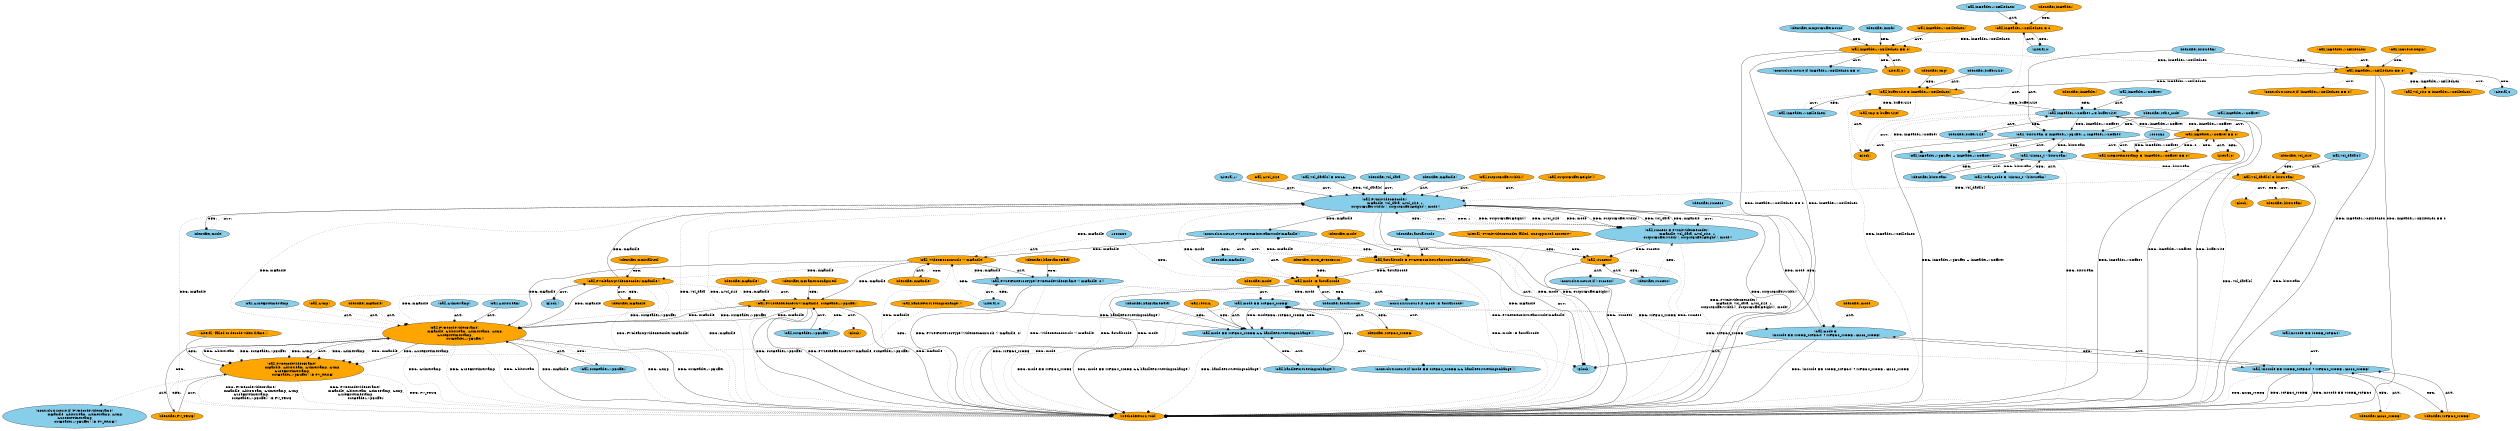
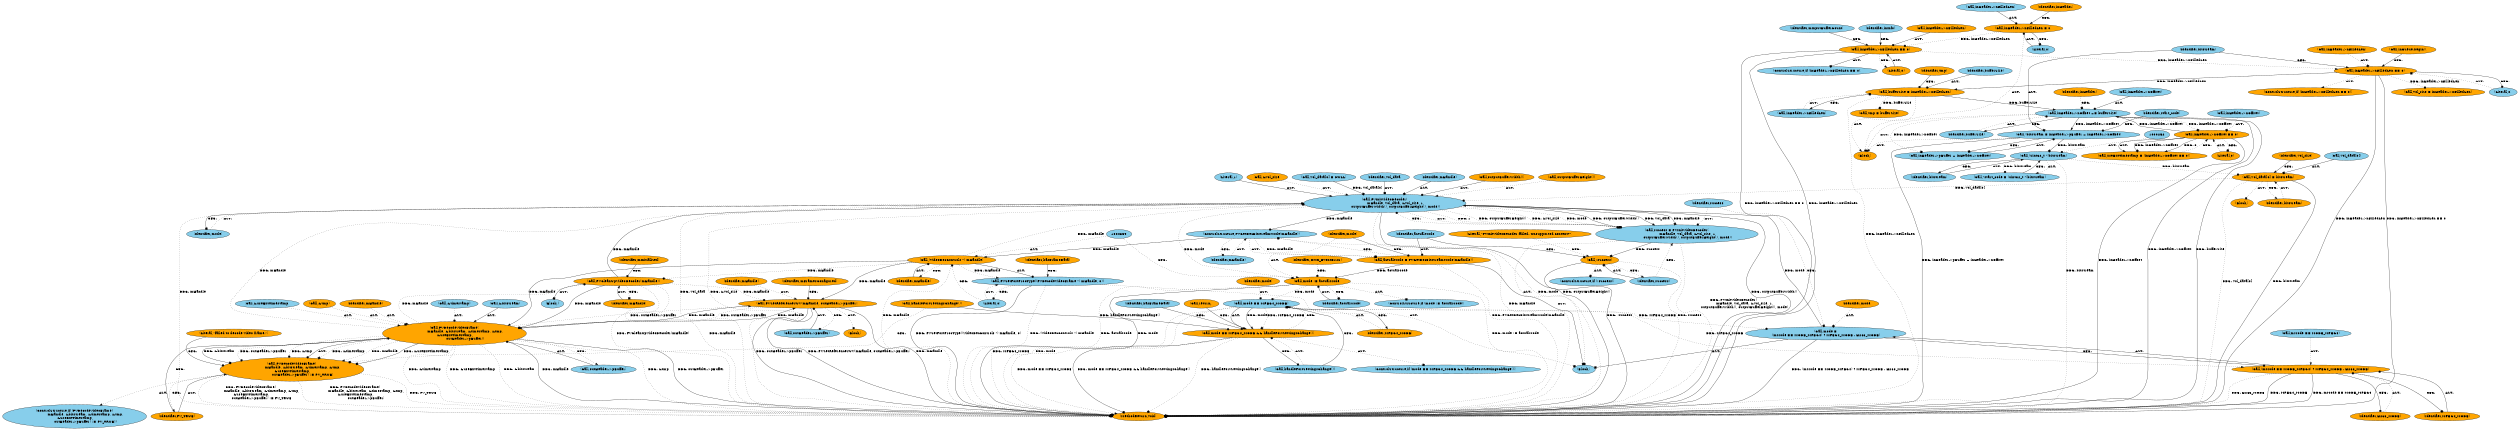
node "(Call,mode == MPEG4_MODE && handlePortSettingsChange())": fillcolor skyblue -> orange
node "(Call,(mMode == MODE_MPEG4) ? MPEG4_MODE : H263_MODE)": fillcolor skyblue -> orange
